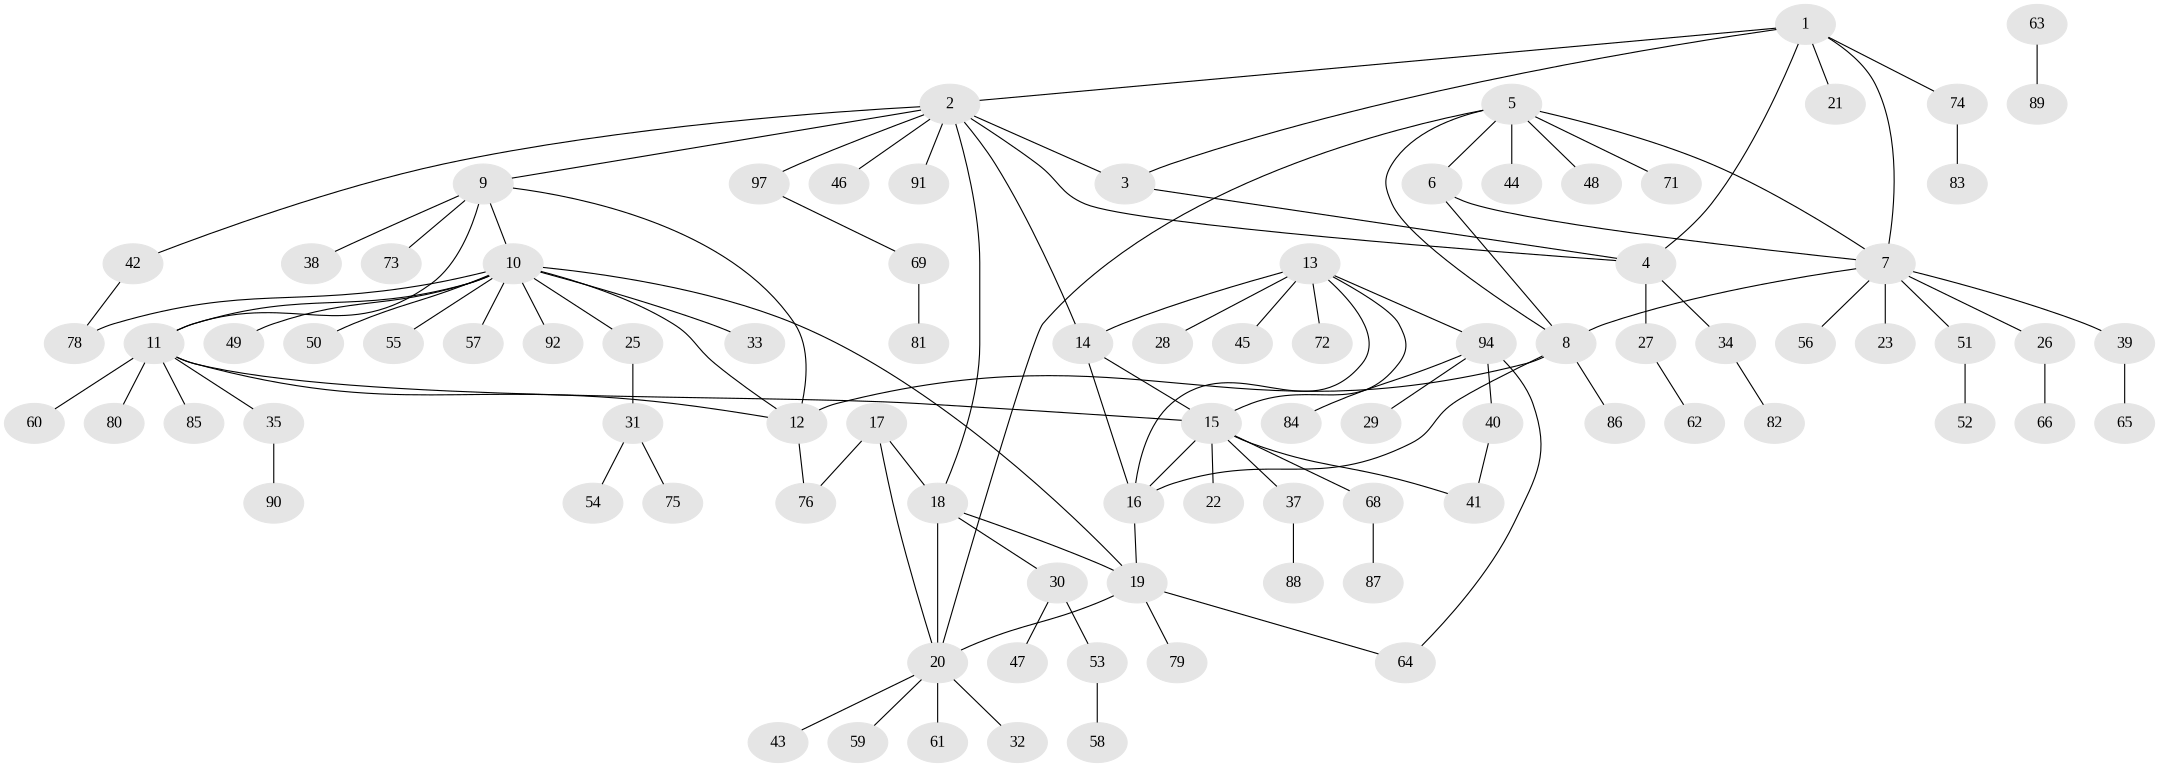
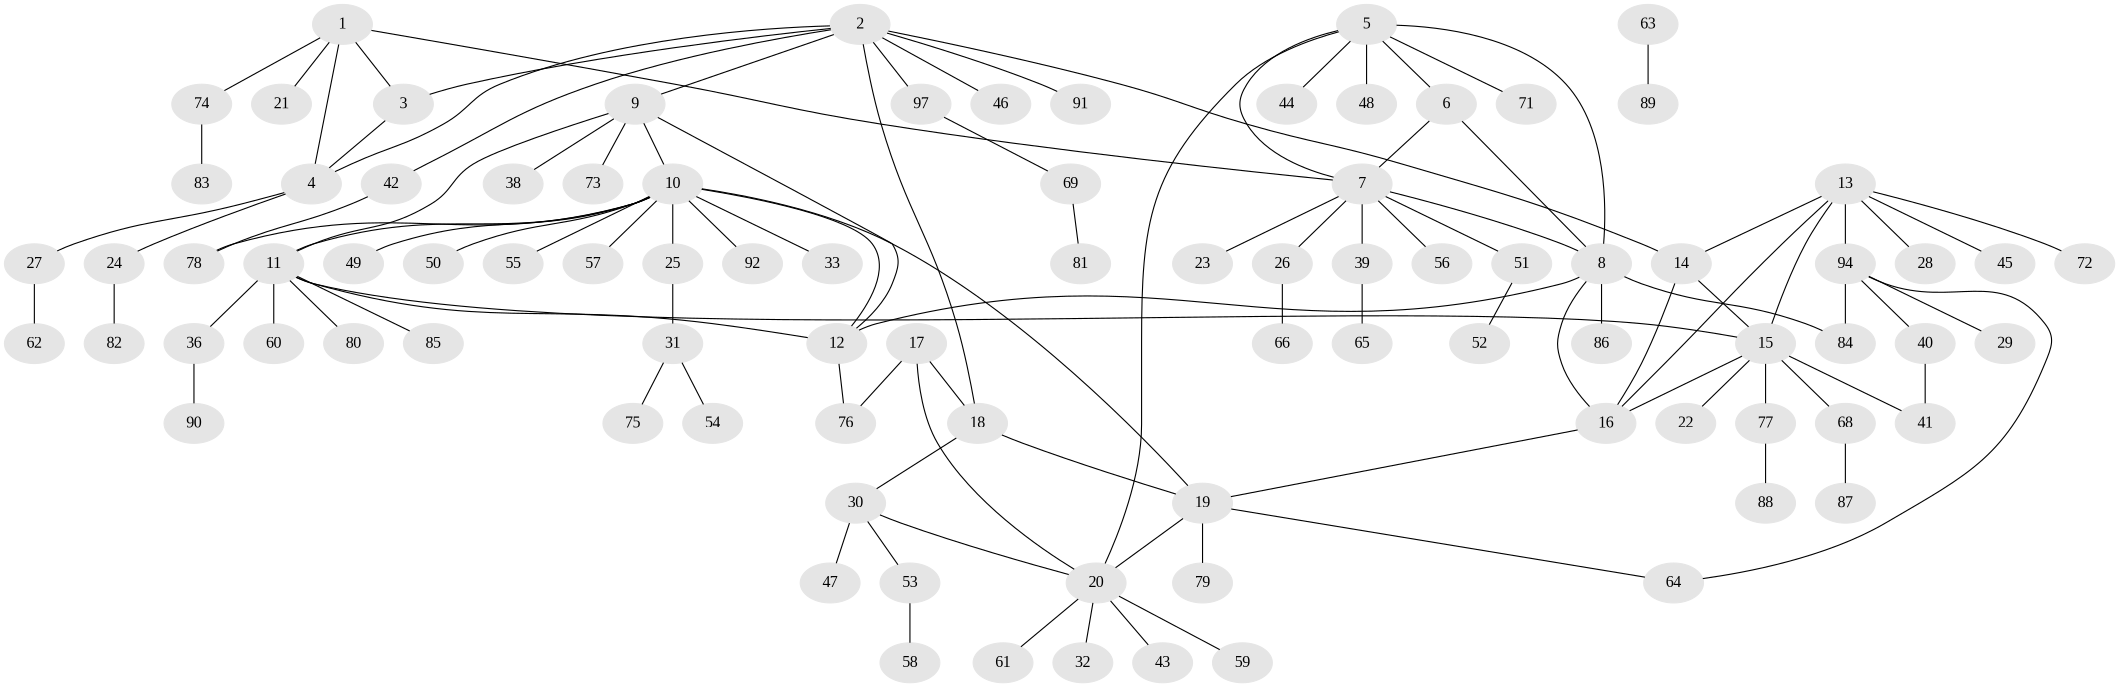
edge "1" -- "2": removed
edge "8" -- "84": added
node "34": label "34" -> "24"
node "35": label "35" -> "36"
node "37": label "37" -> "77"
edge "18" -- "20": now "30" -- "20"
